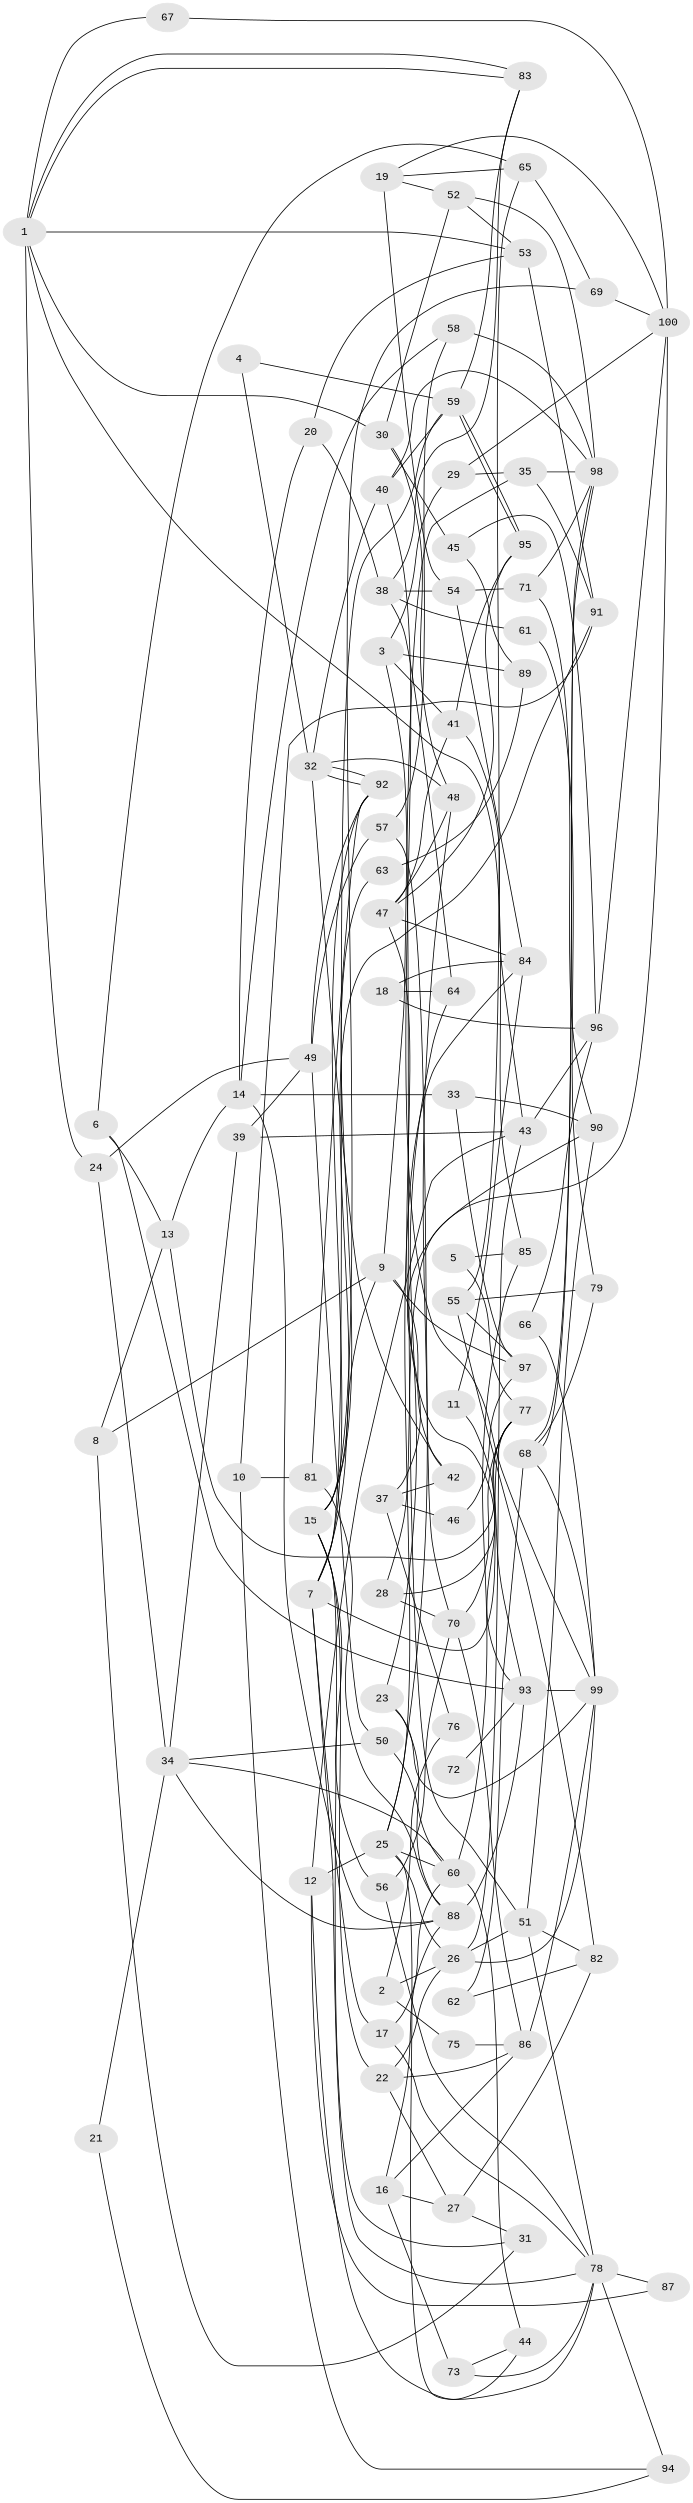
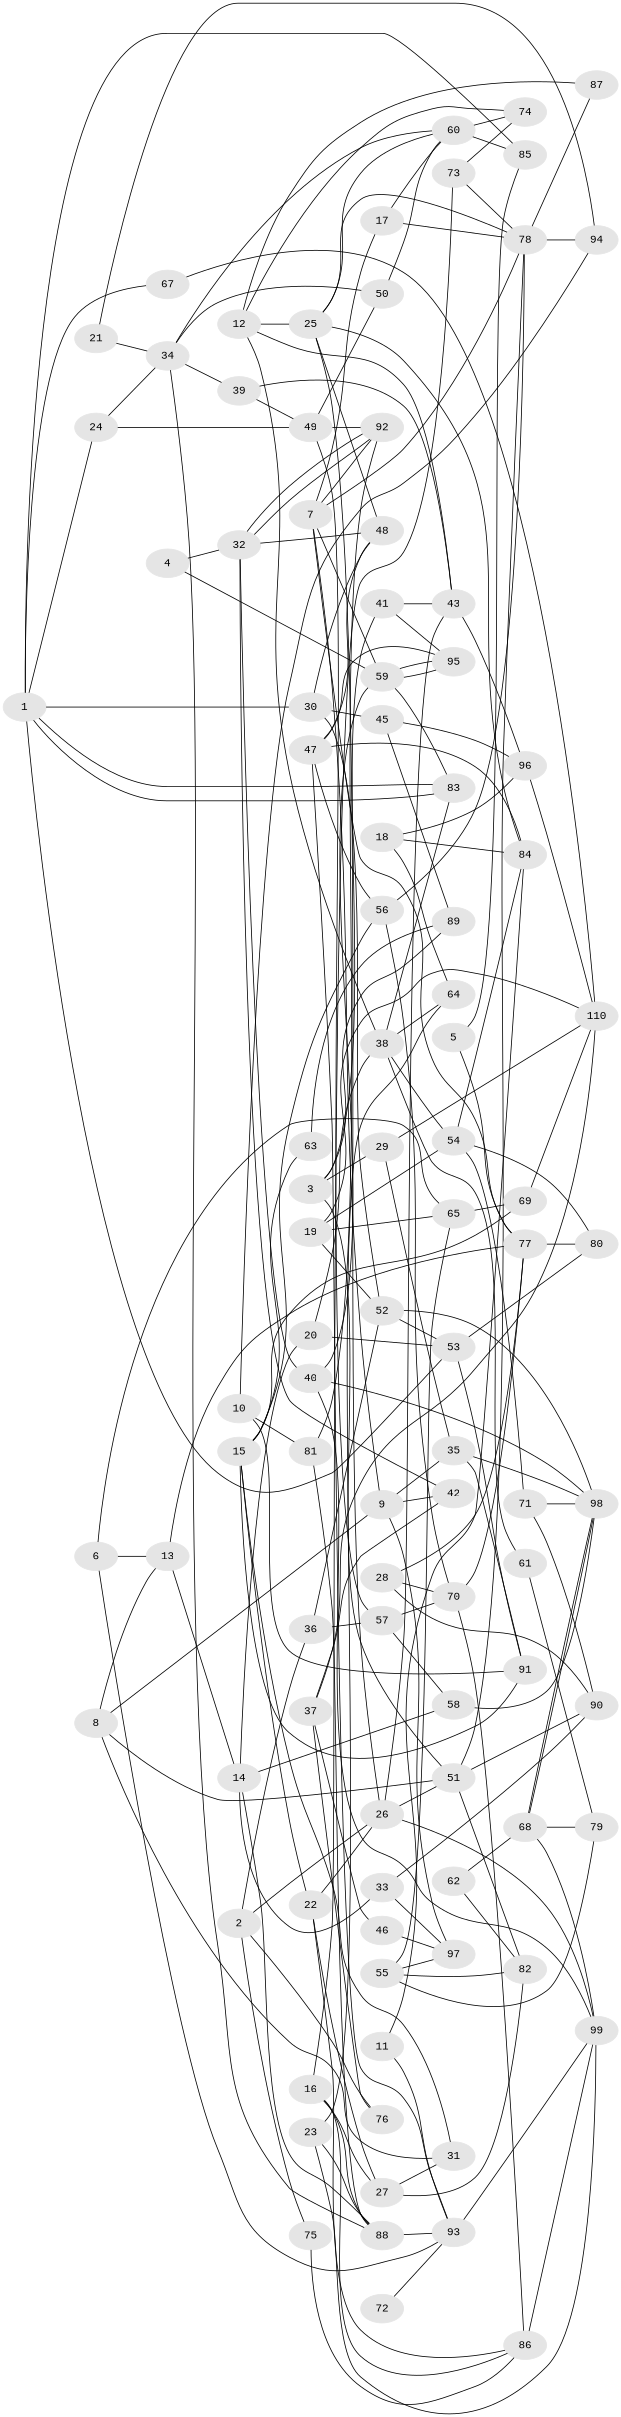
node "100": label "100" -> "110"
edge "12" -- "38": added
edge "41" -- "47": now "56" -- "47"
node "80": added
node "66": removed
node "36": added
edge "8" -- "51": added
node "44": label "44" -> "74"
